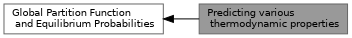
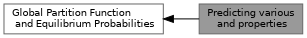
node "Predicting various thermodynamic properties": label "Predicting various thermodynamic properties" -> "Predicting various and properties"
